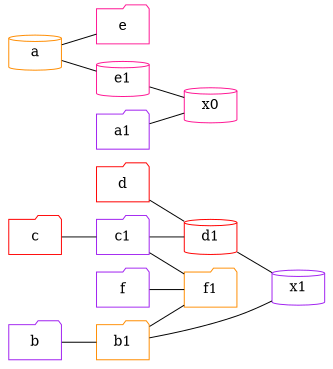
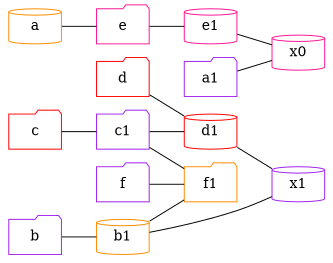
edge "a" -- "e1": now "e" -- "e1"
node "b1": shape folder -> cylinder
